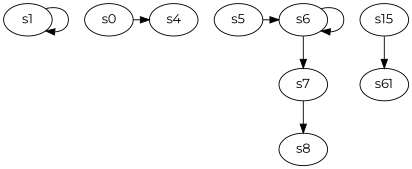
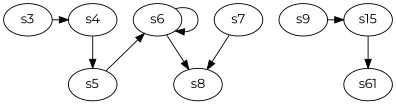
node "s1": removed
node "s0": label "s0" -> "s3"
node "s9": added
edge "s4" -> "s5": added
edge "s6" -> "s7": now "s6" -> "s8"
